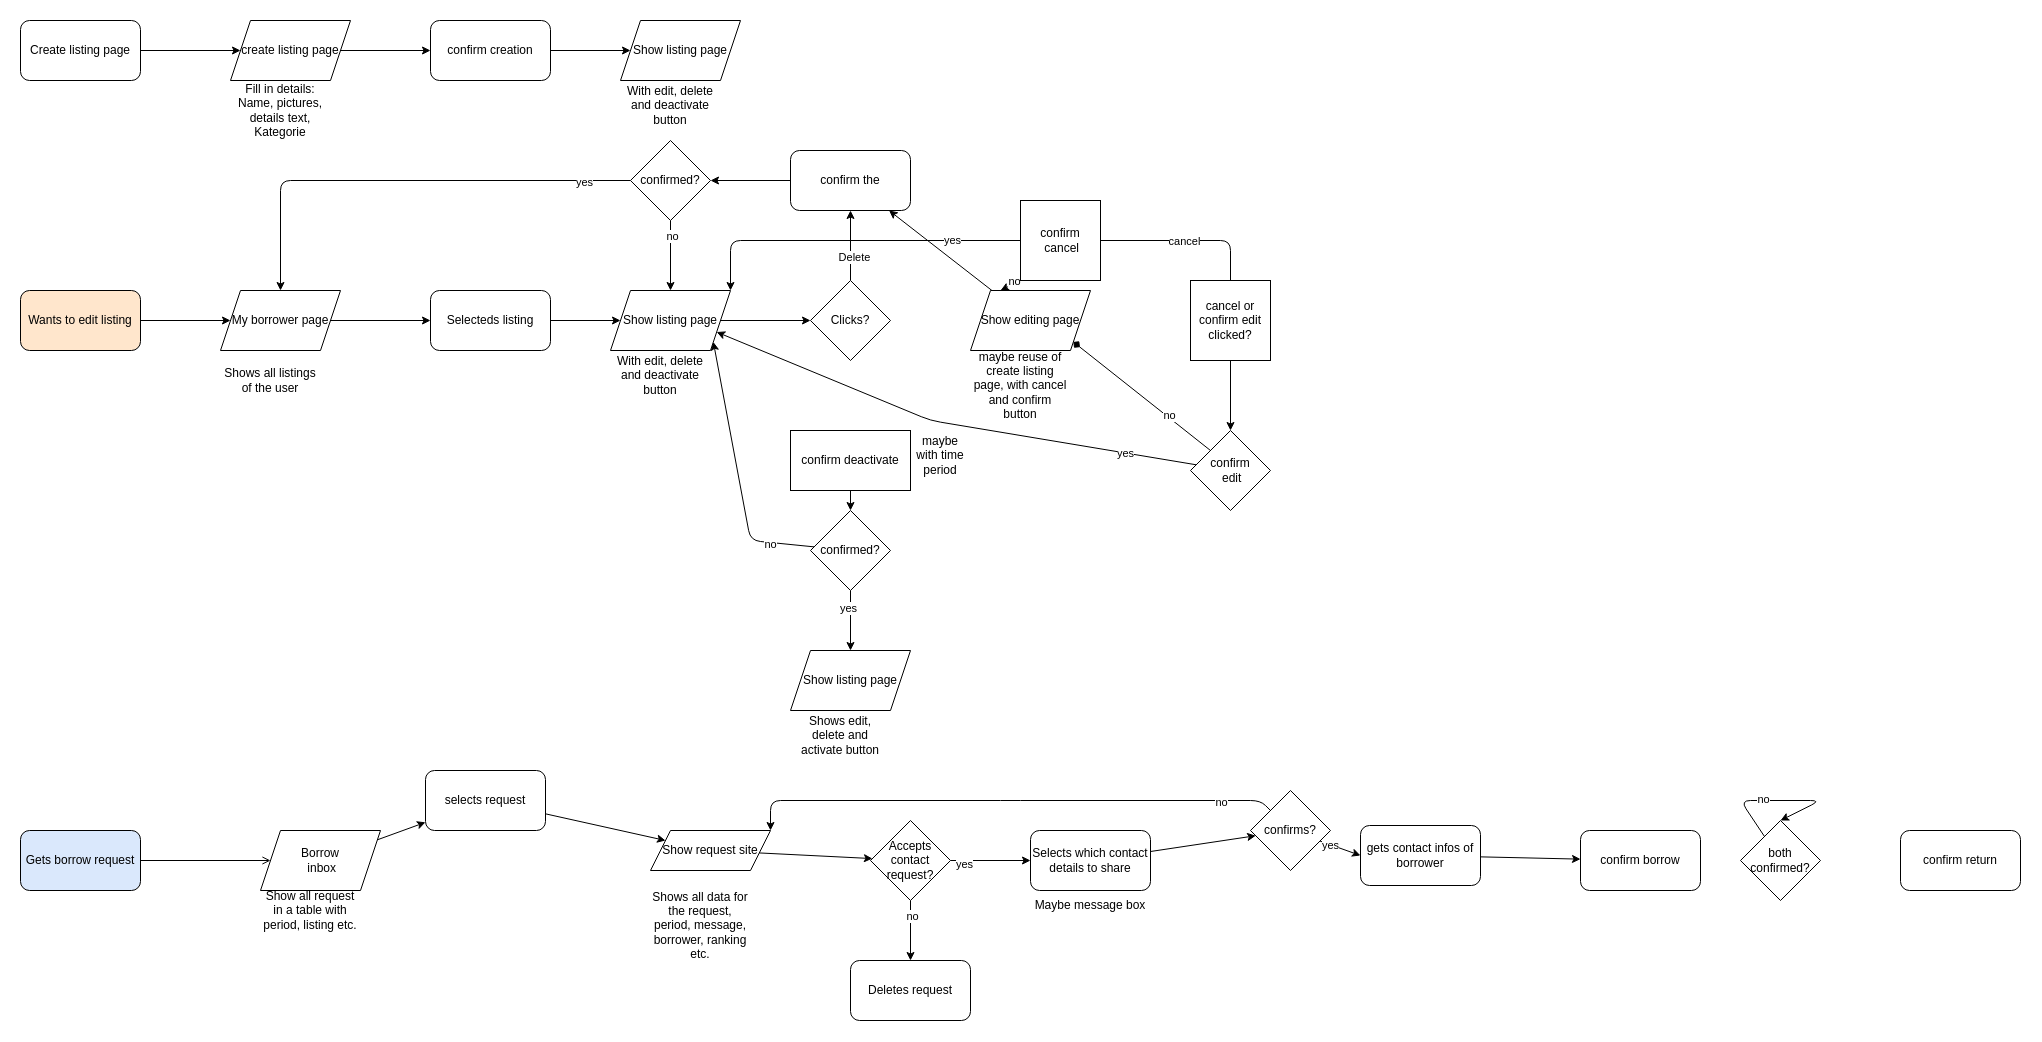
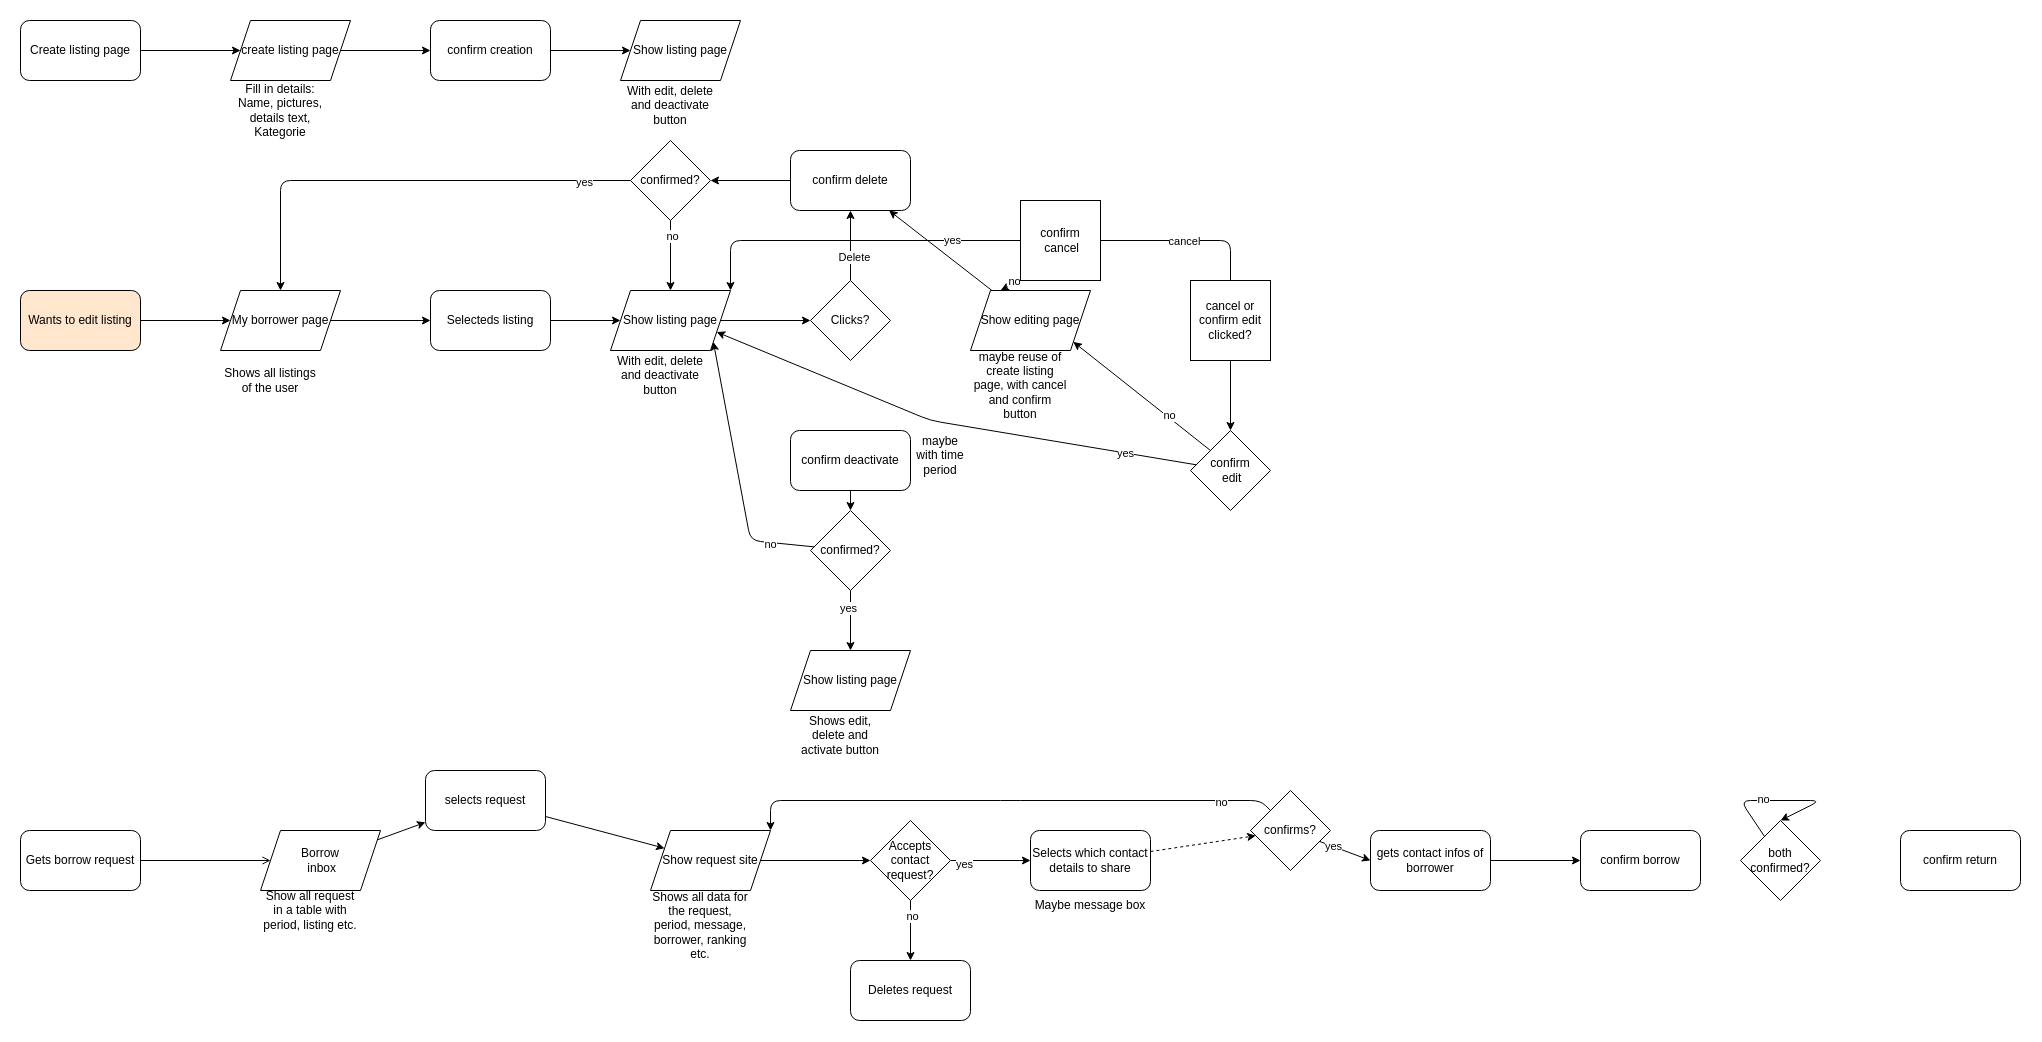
node "confirm the": label "confirm the" -> "confirm delete"
edge "confirm edit" -> "Show editing page": arrowhead diamond -> classic
node "confirm deactivate": shape rectangle -> rounded rectangle
edge "Selects which contact details to share" -> "confirms?": style solid -> dashed
node "Show request site": size 120x40 -> 120x60
node "gets contact infos of borrower": moved (1421, 856) -> (1431, 861)
node "Gets borrow request": fillcolor #dae8fc -> #ffffff
